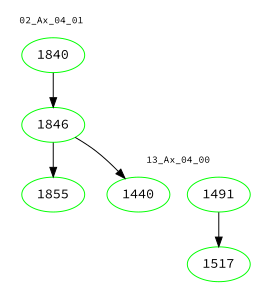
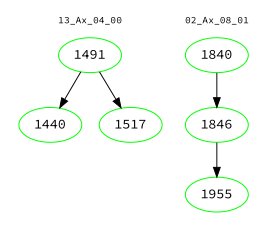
cluster "02_Ax_04_01": label "02_Ax_04_01" -> "02_Ax_08_01"
edge "1846" -> "1440": now "1491" -> "1440"
node "1855": label "1855" -> "1955"
